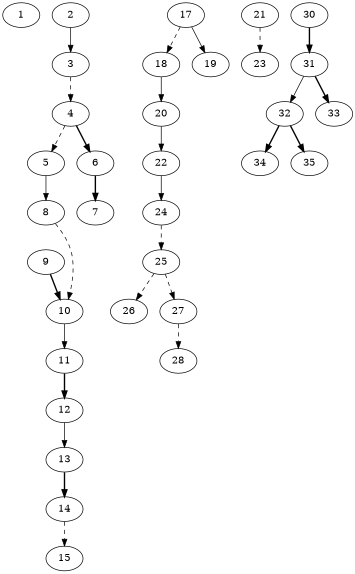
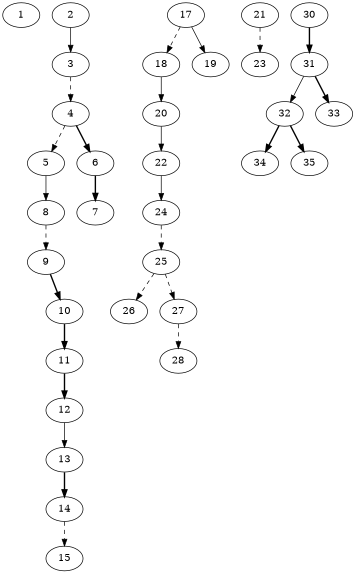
edge "8" -> "10": now "8" -> "9"
edge "10" -> "11": style solid -> bold
